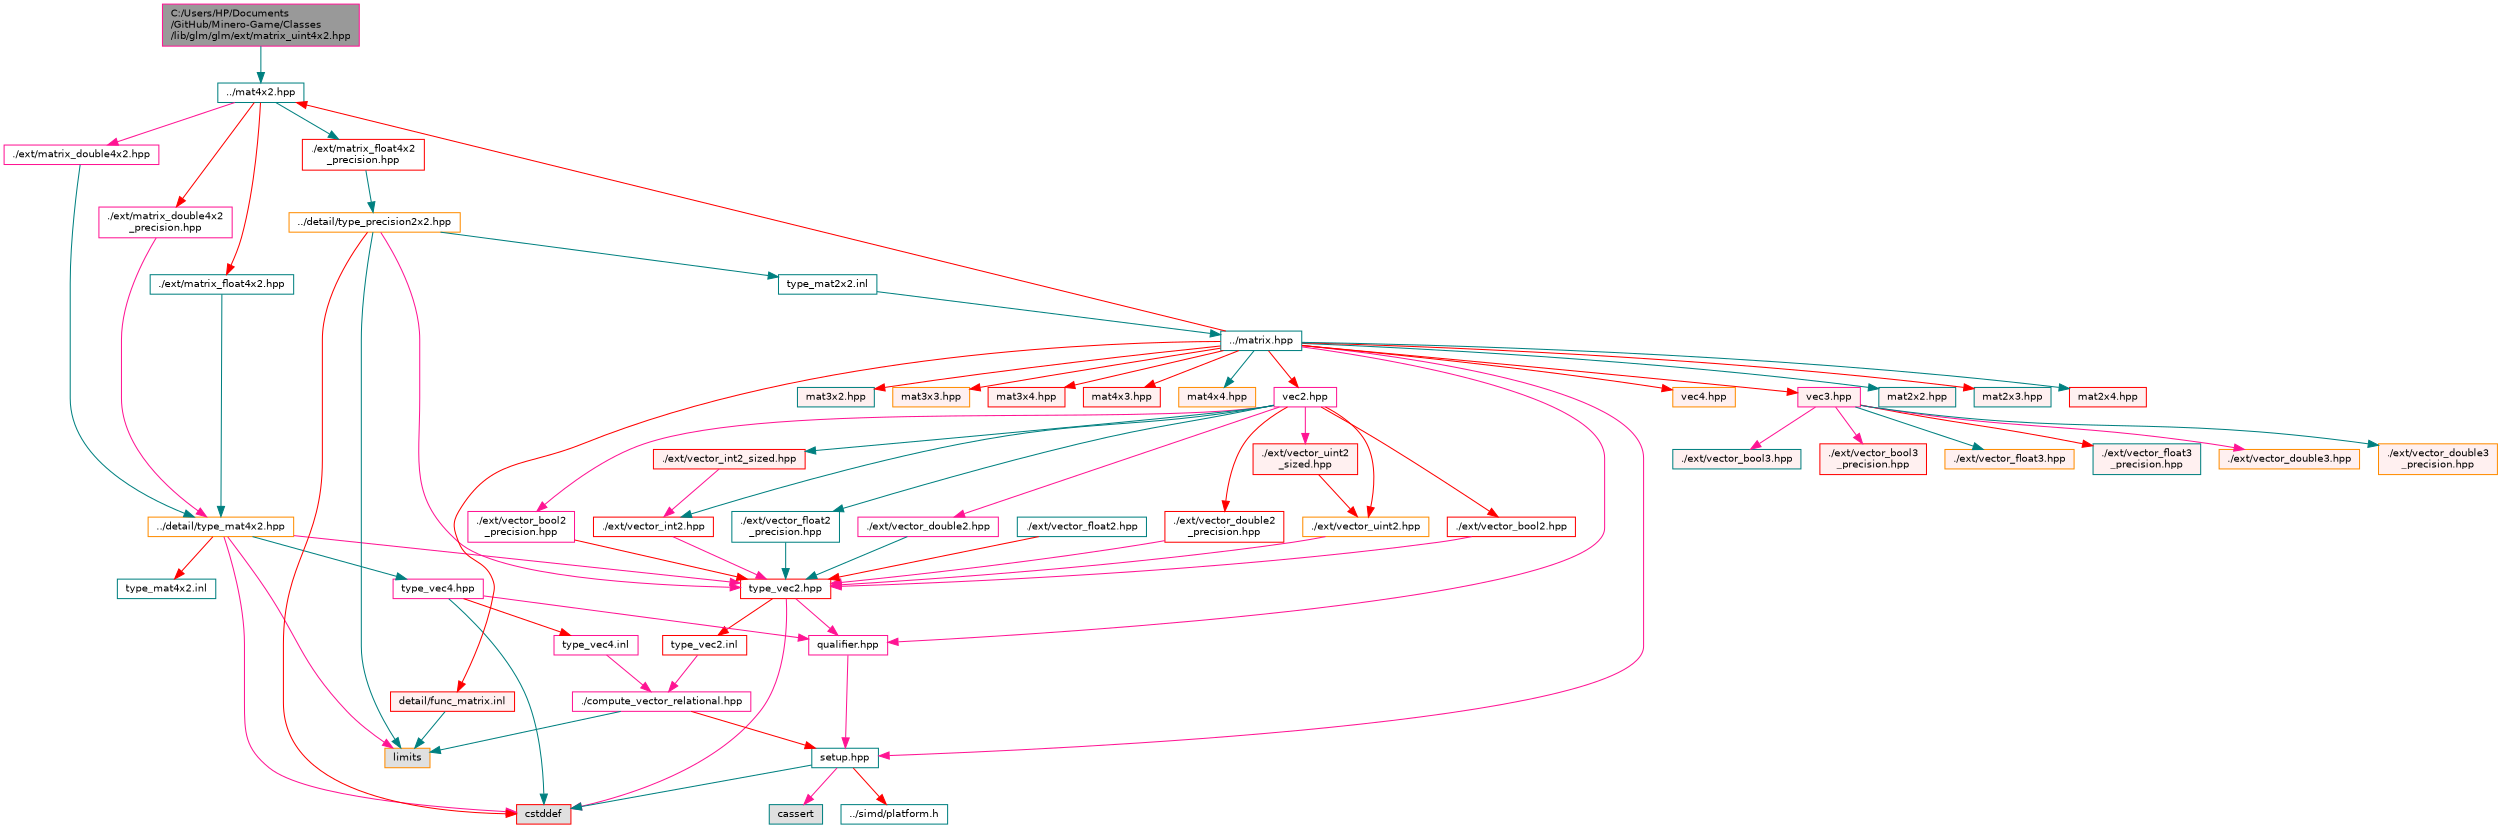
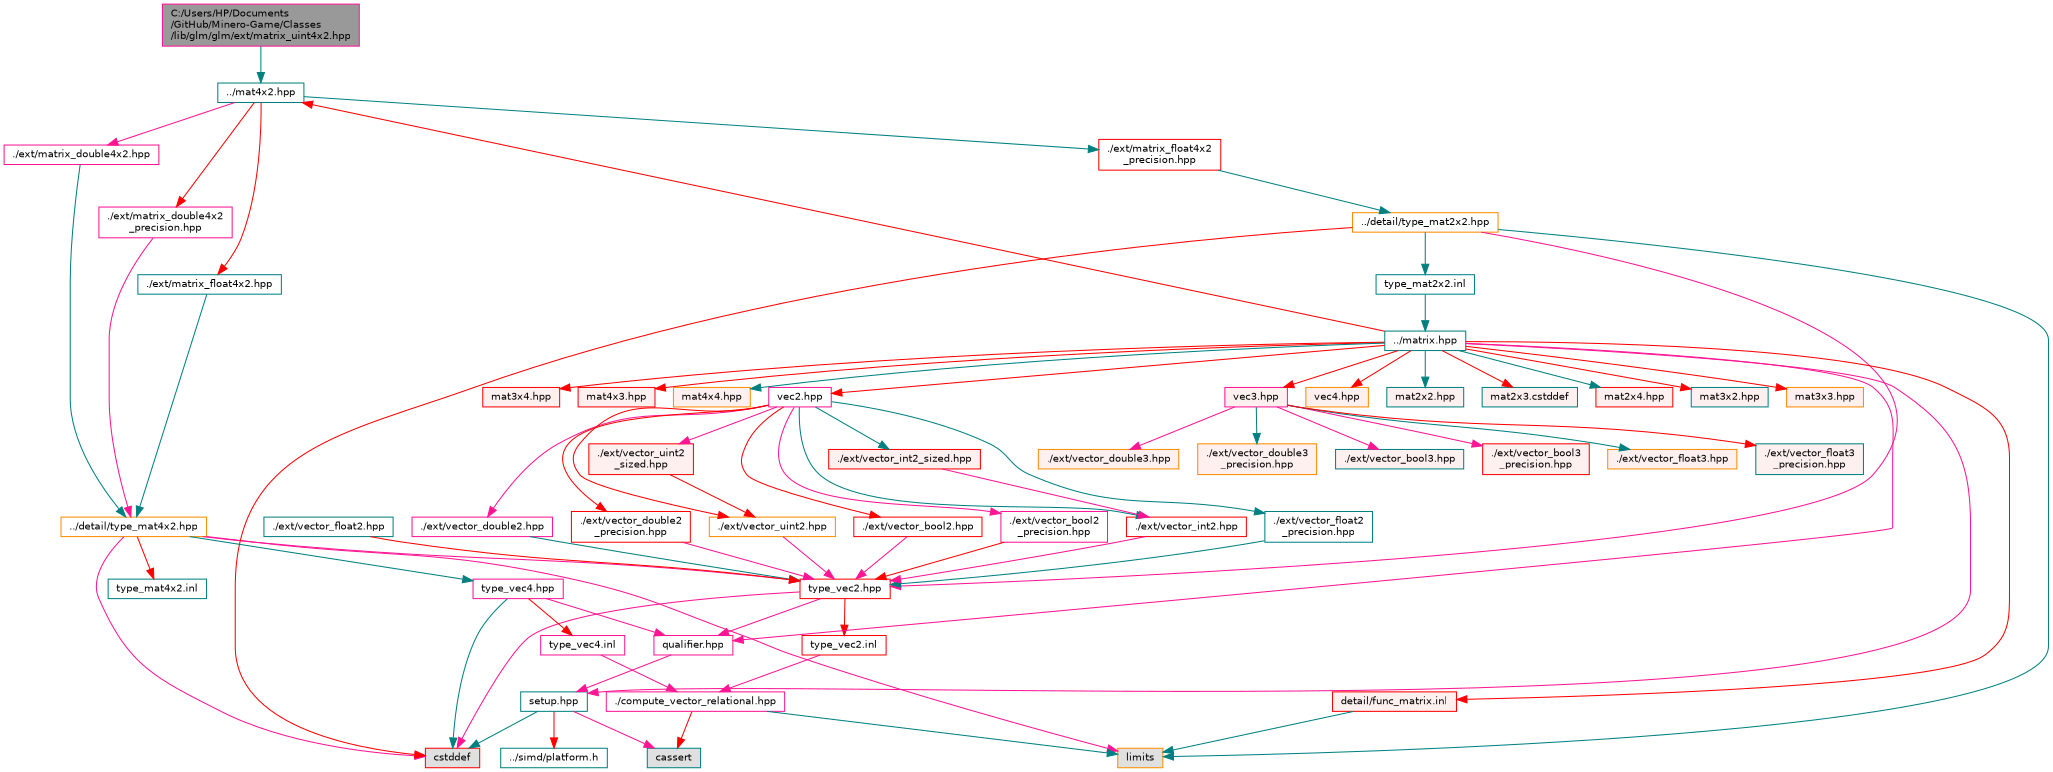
node "../detail/type_precision2x2.hpp": label "../detail/type_precision2x2.hpp" -> "../detail/type_mat2x2.hpp"
node "mat2x3.hpp": label "mat2x3.hpp" -> "mat2x3.cstddef"
edge "./compute_vector_relational.hpp" -> "setup.hpp": now "./compute_vector_relational.hpp" -> "cassert"
